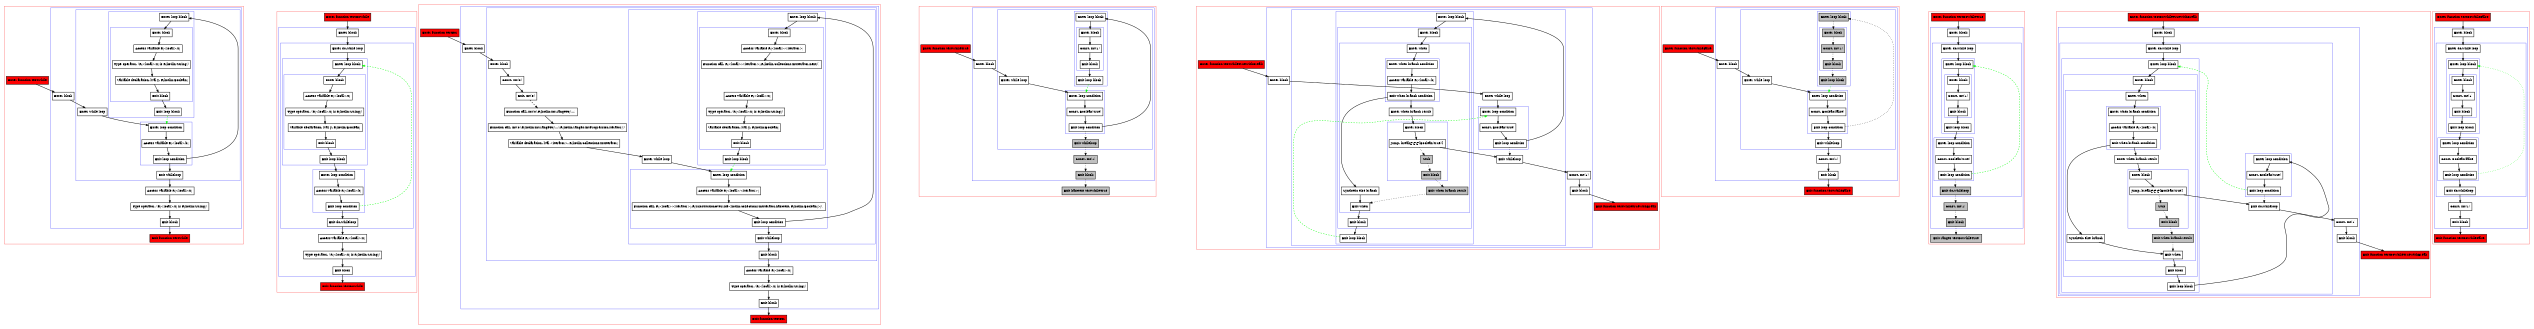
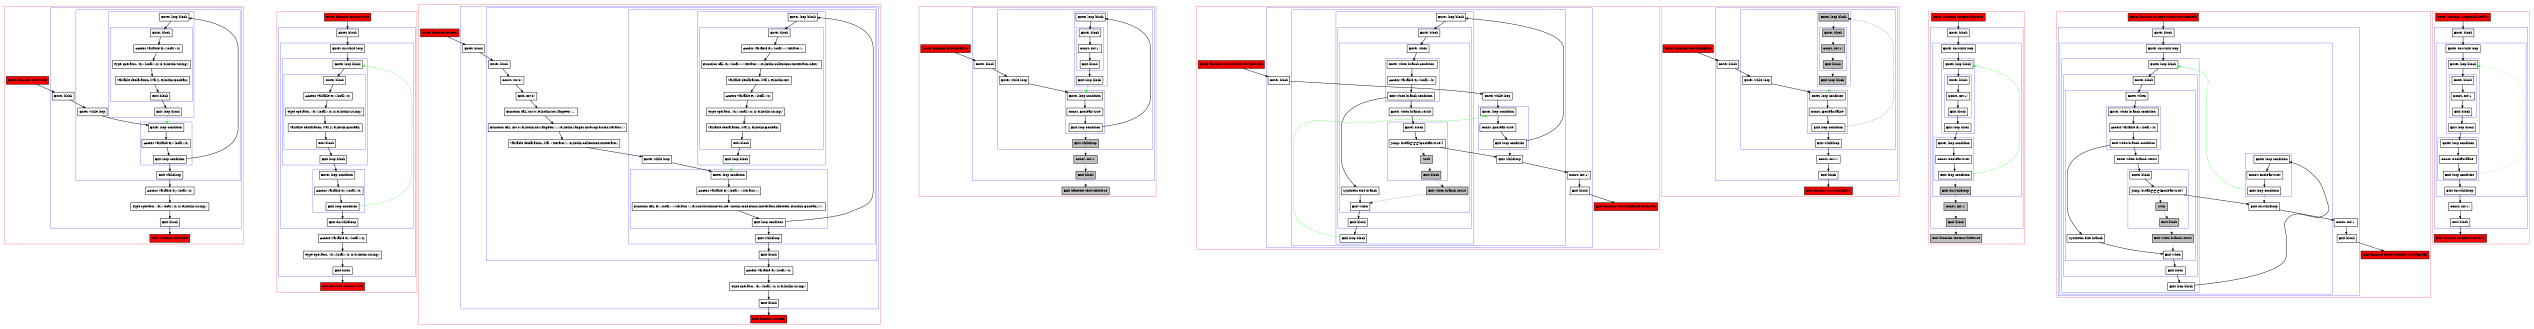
node "Variable declaration: lval i: R|kotlin/Int|": added
edge "Exit: Int(5)" -> "Function call: Int(0).R|kotlin/Int.rangeTo|(...)": style dashed -> solid
node "Exit ranges testDoWhileTrue": label "Exit ranges testDoWhileTrue" -> "Exit function testDoWhileTrue"
